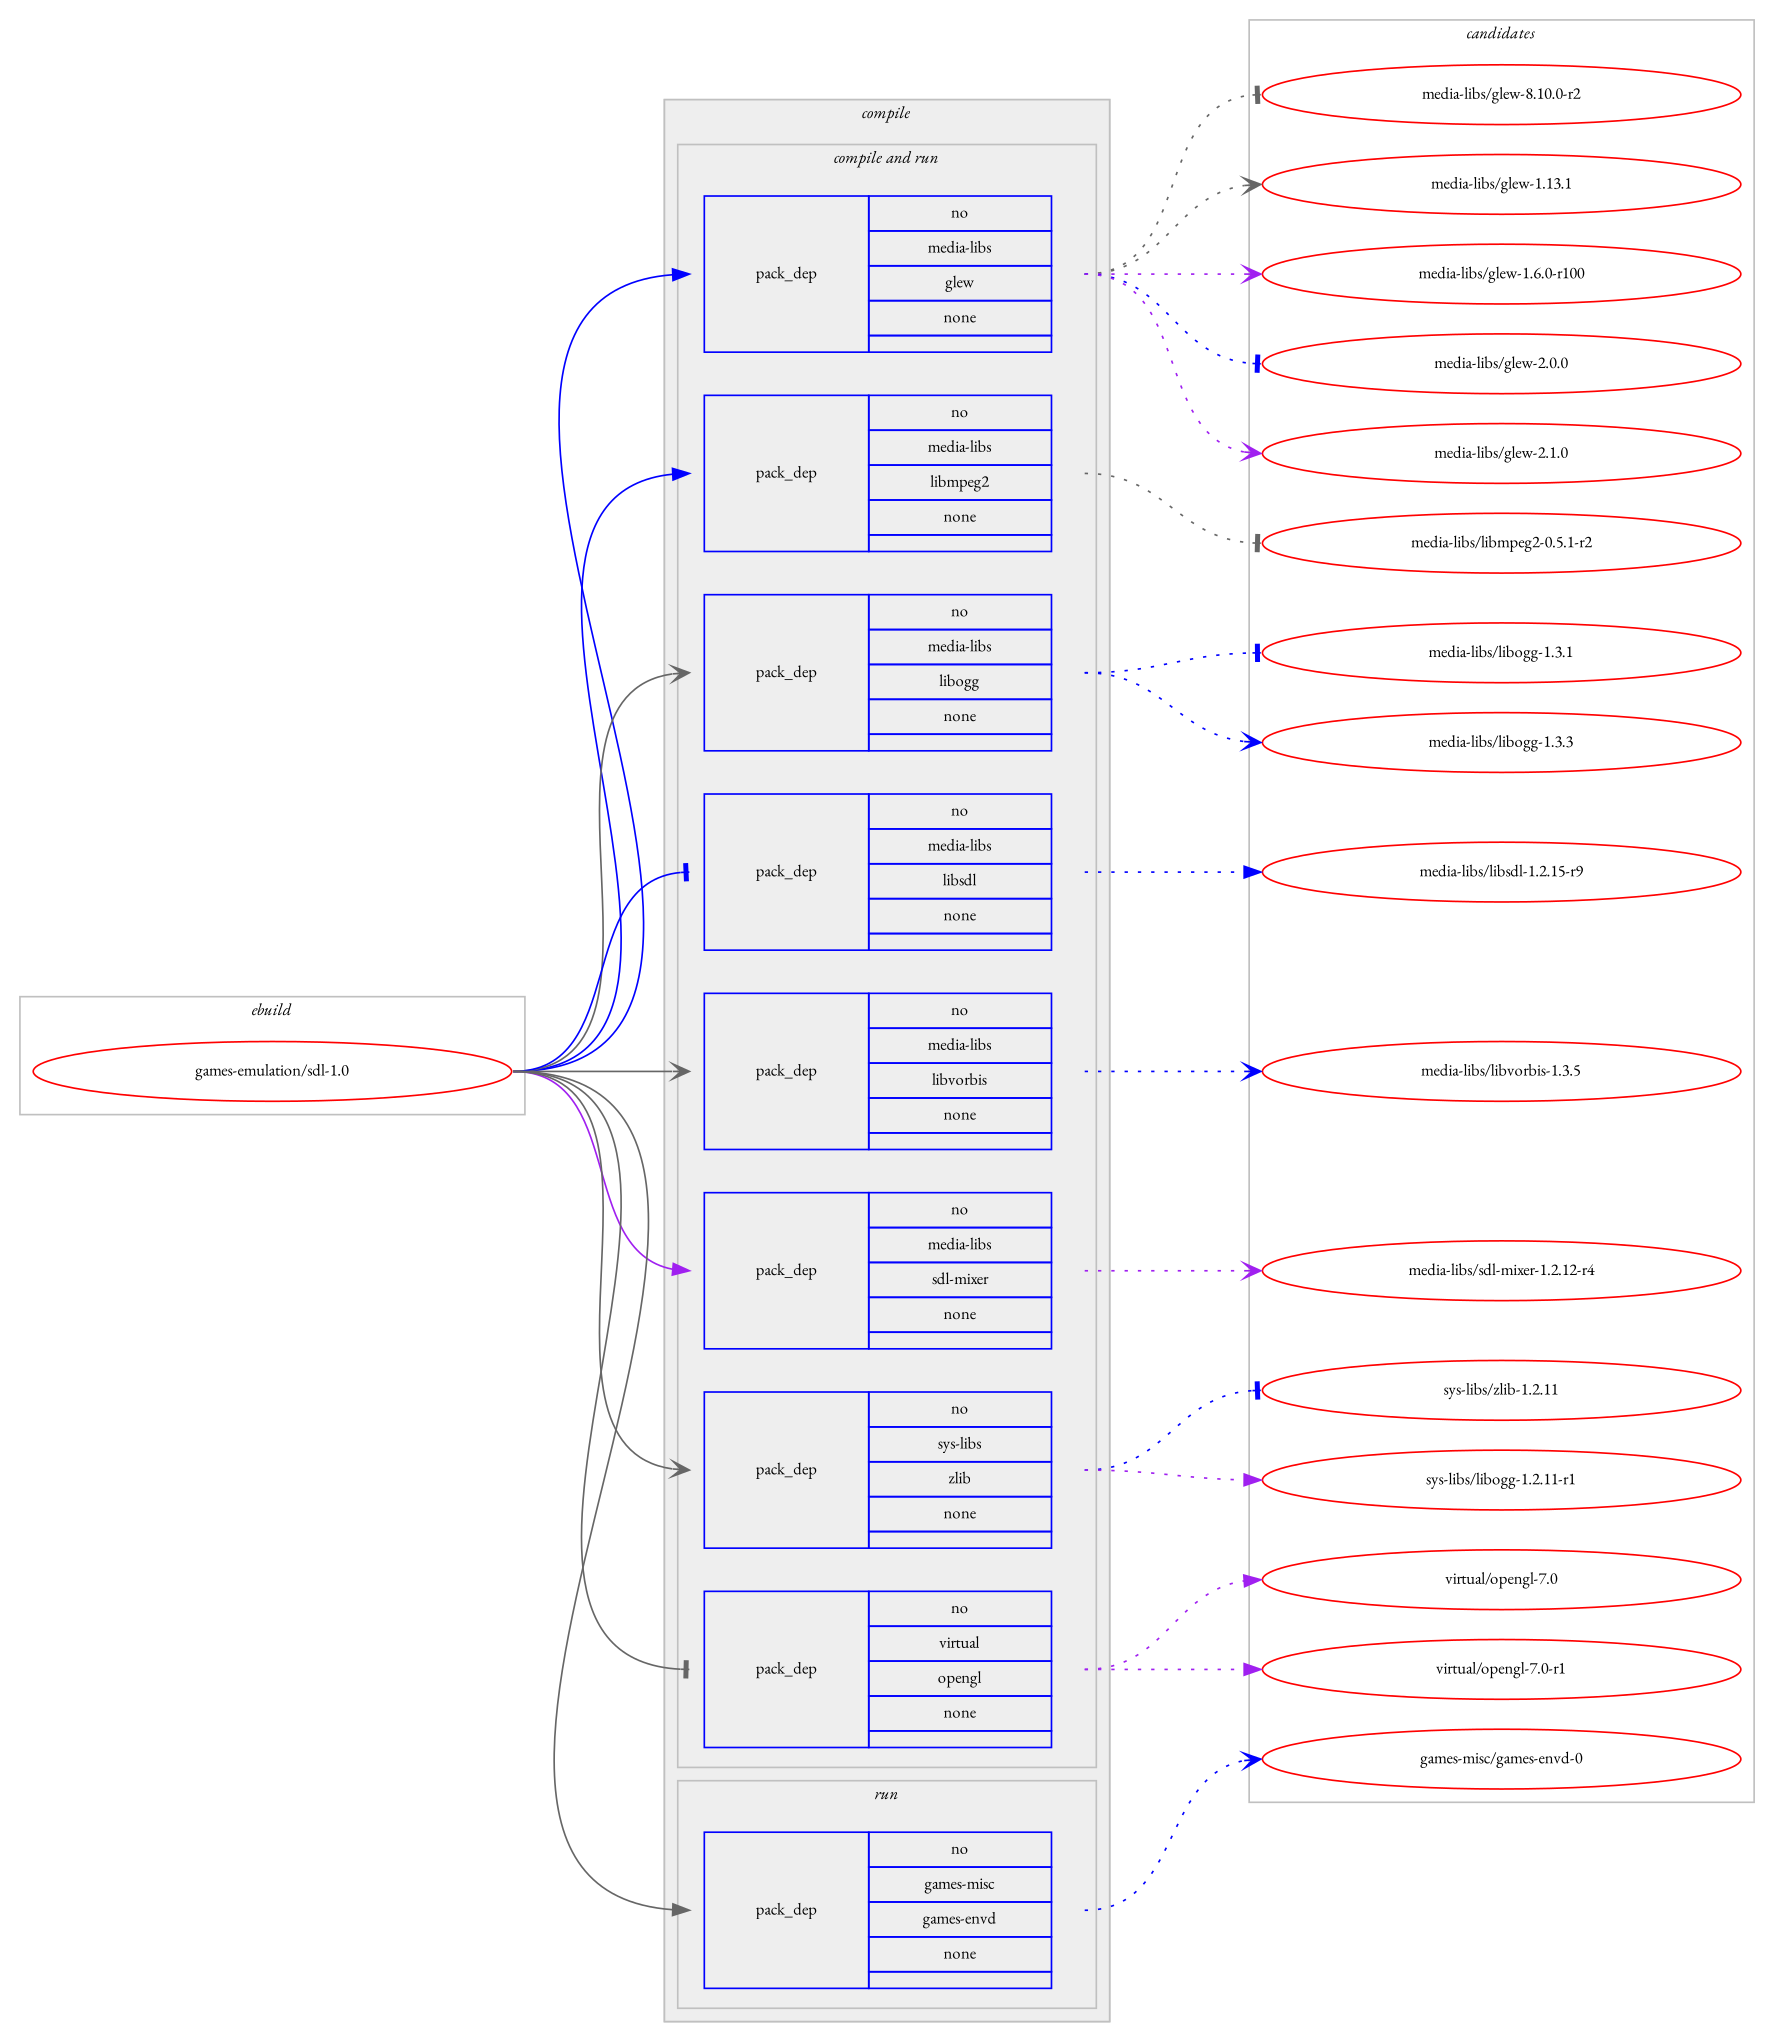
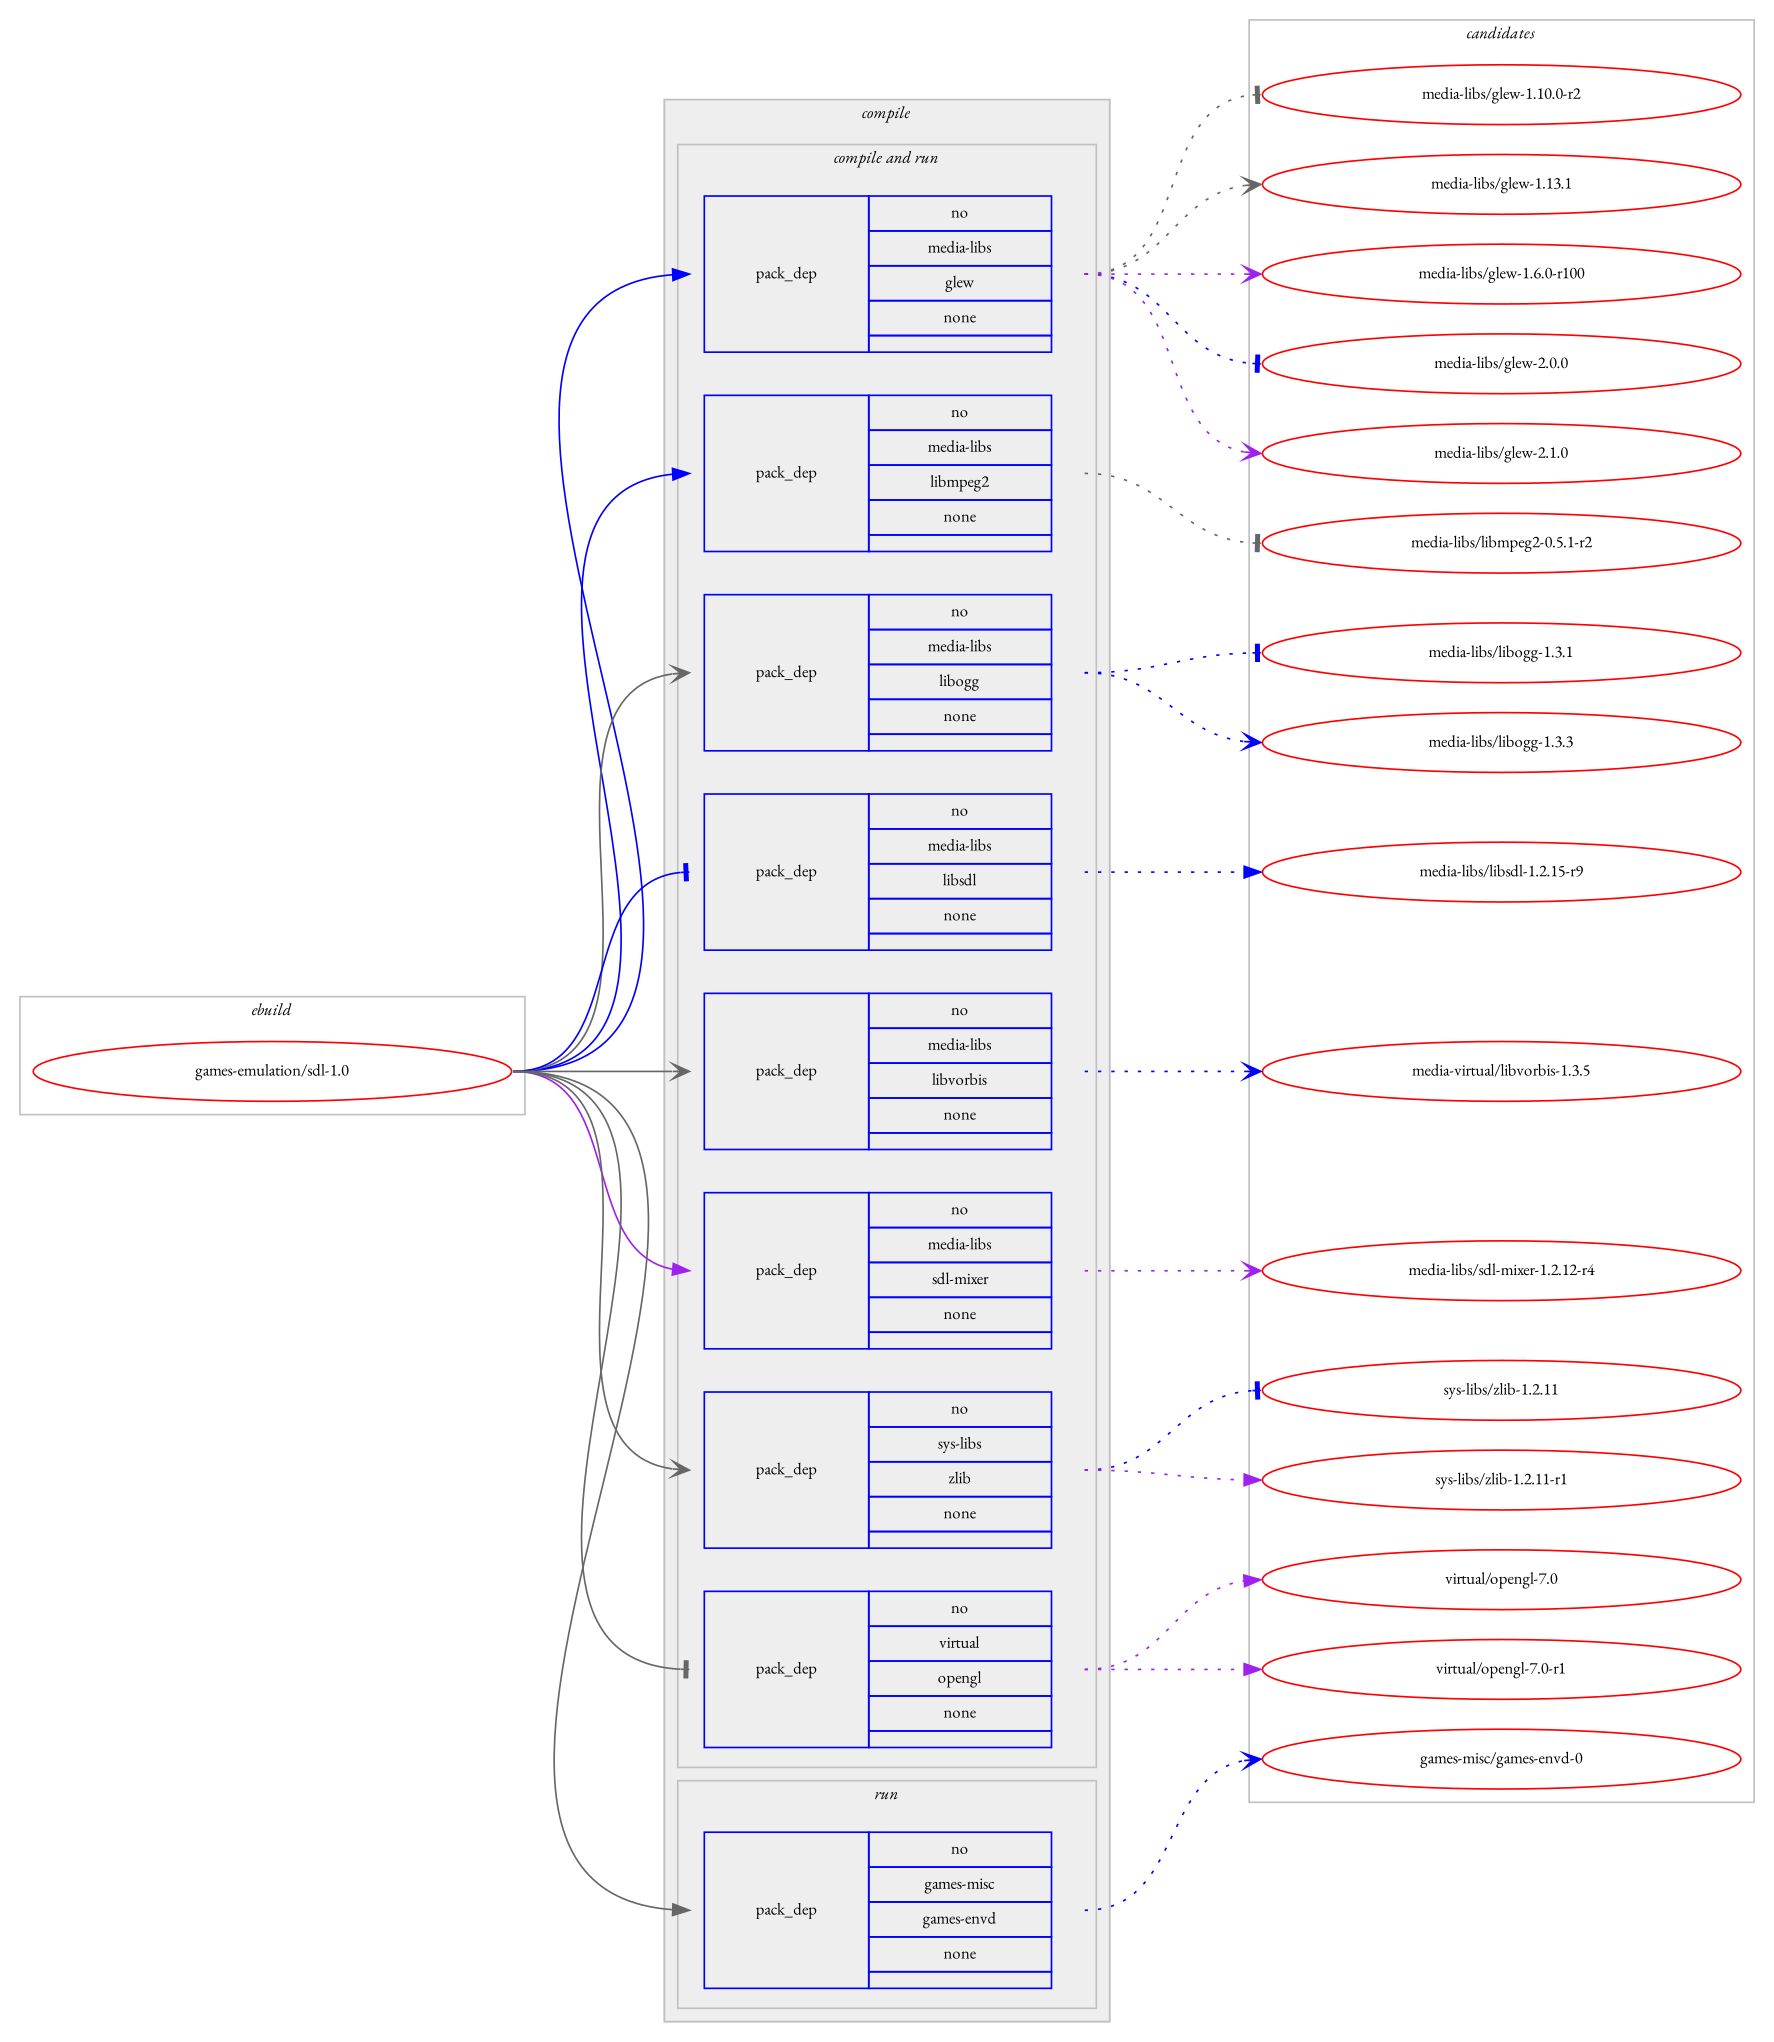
node "media-libs/glew-8.10.0-r2": label "media-libs/glew-8.10.0-r2" -> "media-libs/glew-1.10.0-r2"
node "media-libs/libvorbis-1.3.5": label "media-libs/libvorbis-1.3.5" -> "media-virtual/libvorbis-1.3.5"
node "sys-libs/libogg-1.2.11-r1": label "sys-libs/libogg-1.2.11-r1" -> "sys-libs/zlib-1.2.11-r1"
